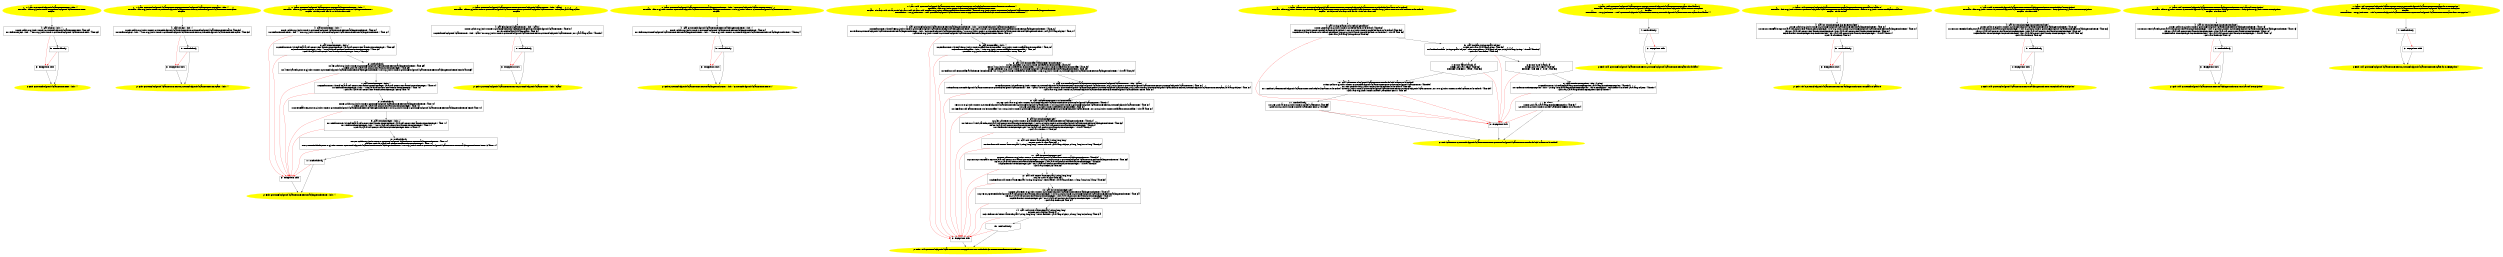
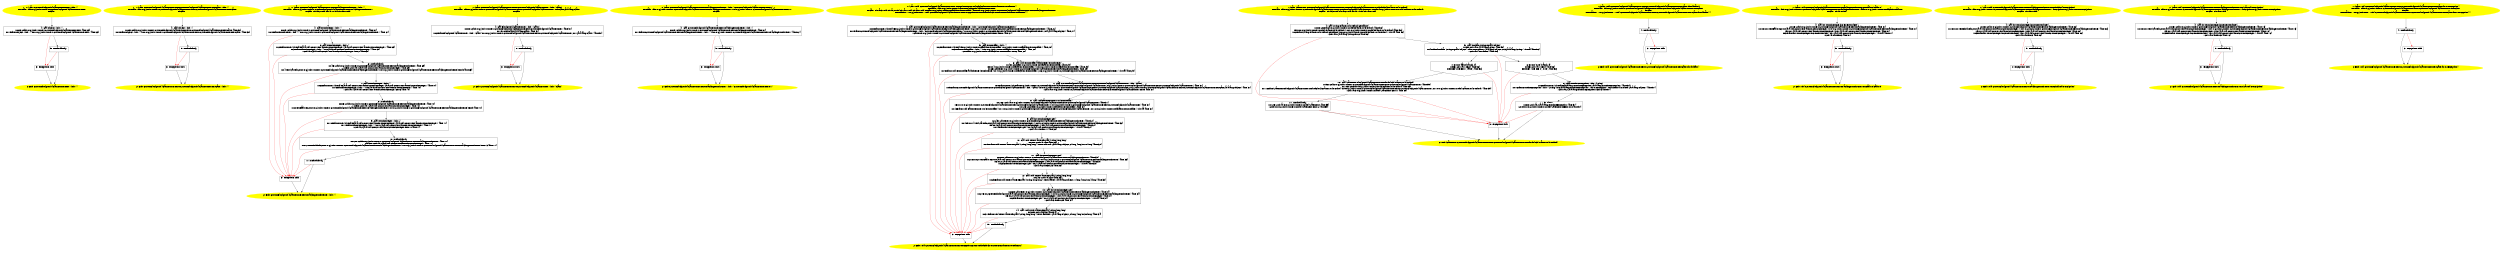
node "15:  method_body": shape invhouse -> box
